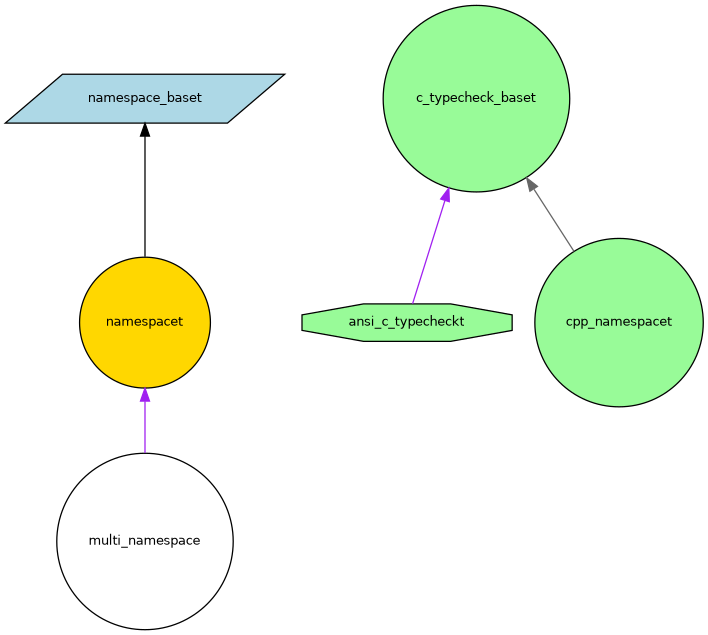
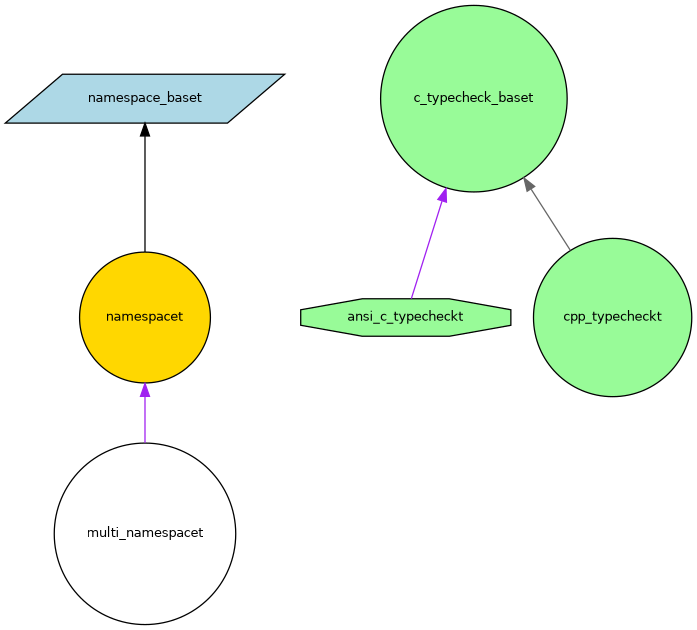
node "cpp_namespacet": label "cpp_namespacet" -> "cpp_typecheckt"
node "multi_namespace": label "multi_namespace" -> "multi_namespacet"
